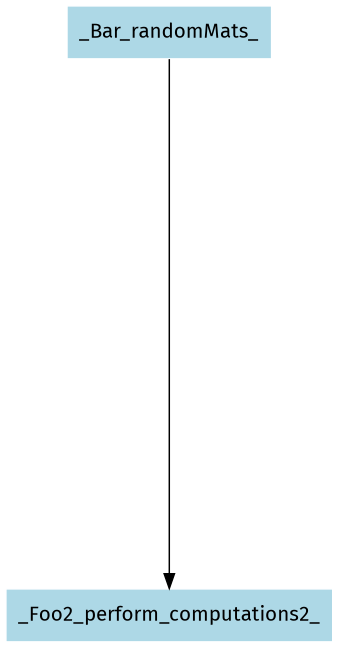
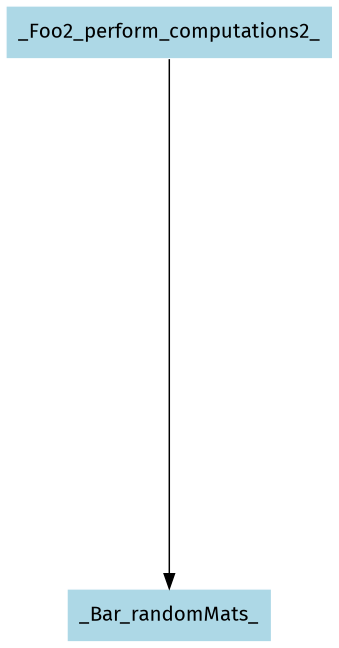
edge "_Bar_randomMats_" -> "_Foo2_perform_computations2_": reversed
